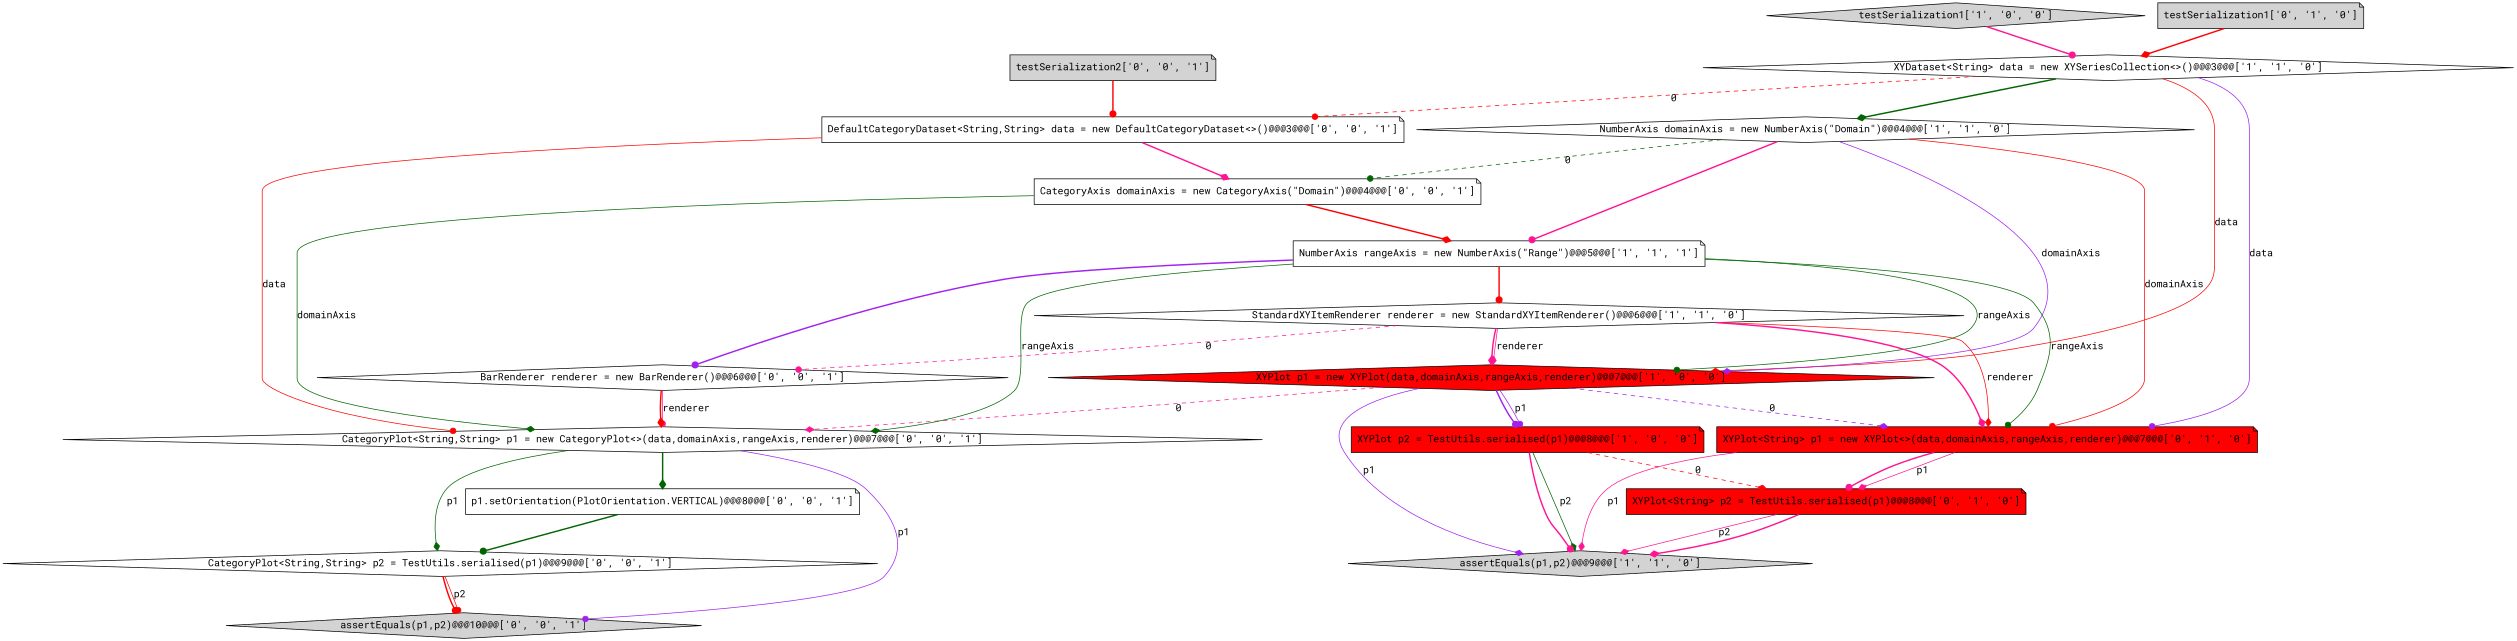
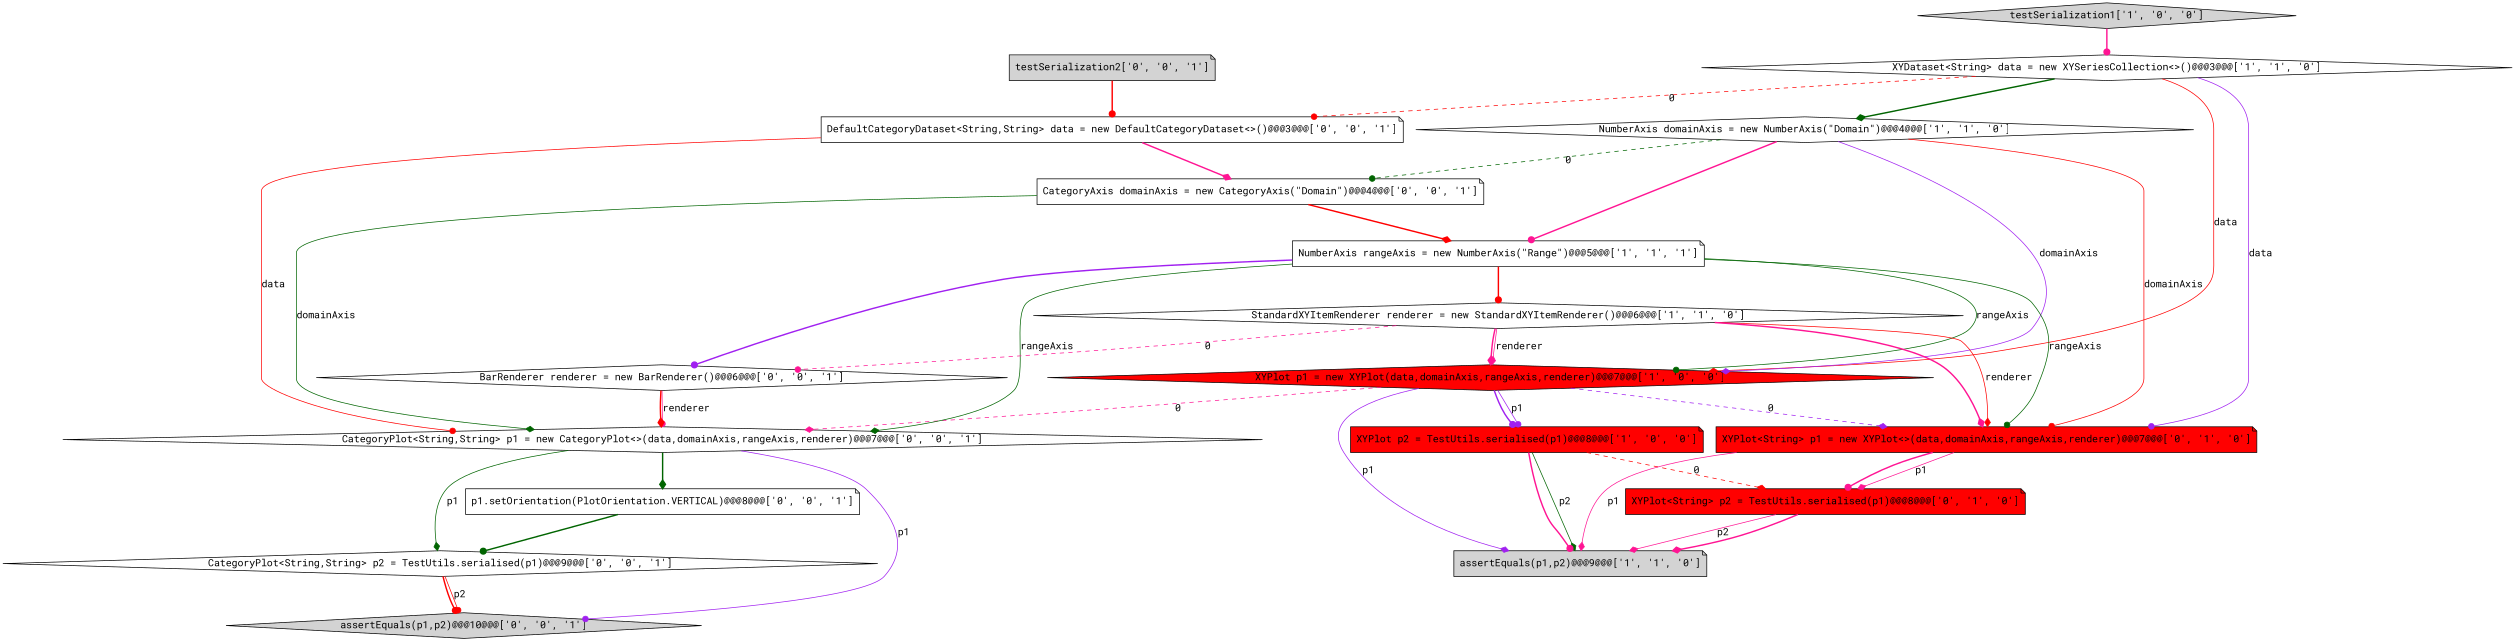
node "testSerialization1['0', '1', '0']": removed
node "assertEquals(p1,p2)@@@9@@@['1', '1', '0']": shape diamond -> note
